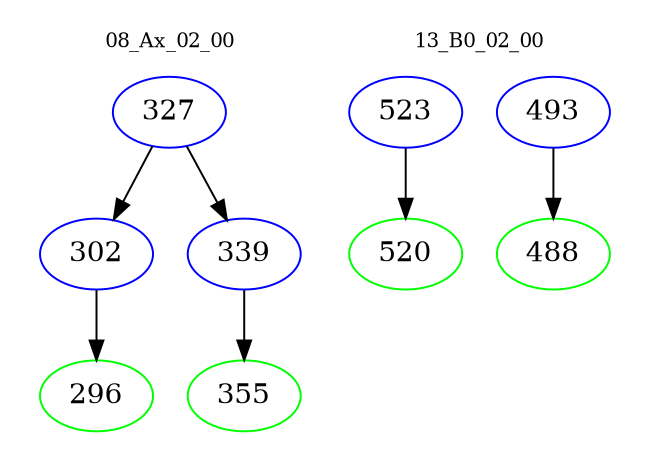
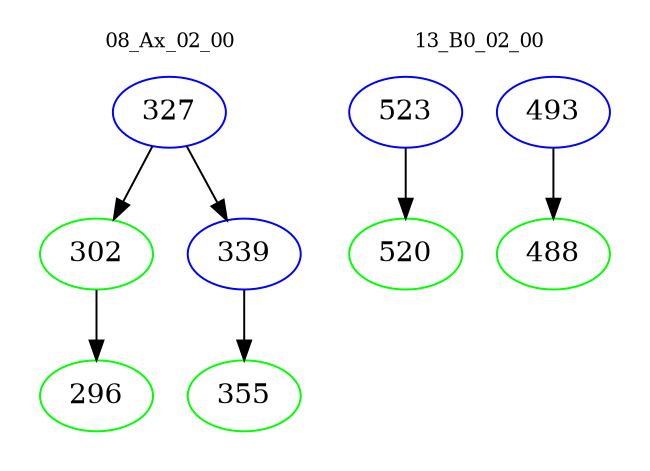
node "302": color blue -> green
